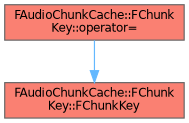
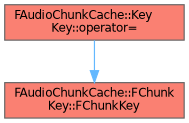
node "FAudioChunkCache::FChunk Key::operator=": label "FAudioChunkCache::FChunk Key::operator=" -> "FAudioChunkCache::Key Key::operator="
